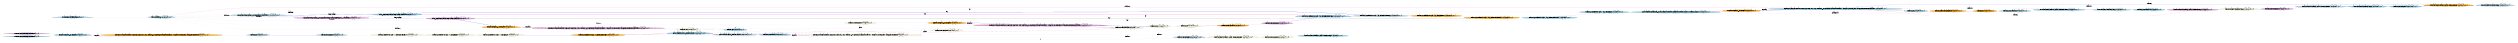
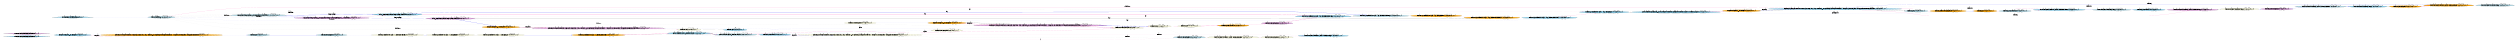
node "testHarness3.setProcessingTime(40L)@@@41@@@['0', '0', '1']": fillcolor skyblue -> orange
